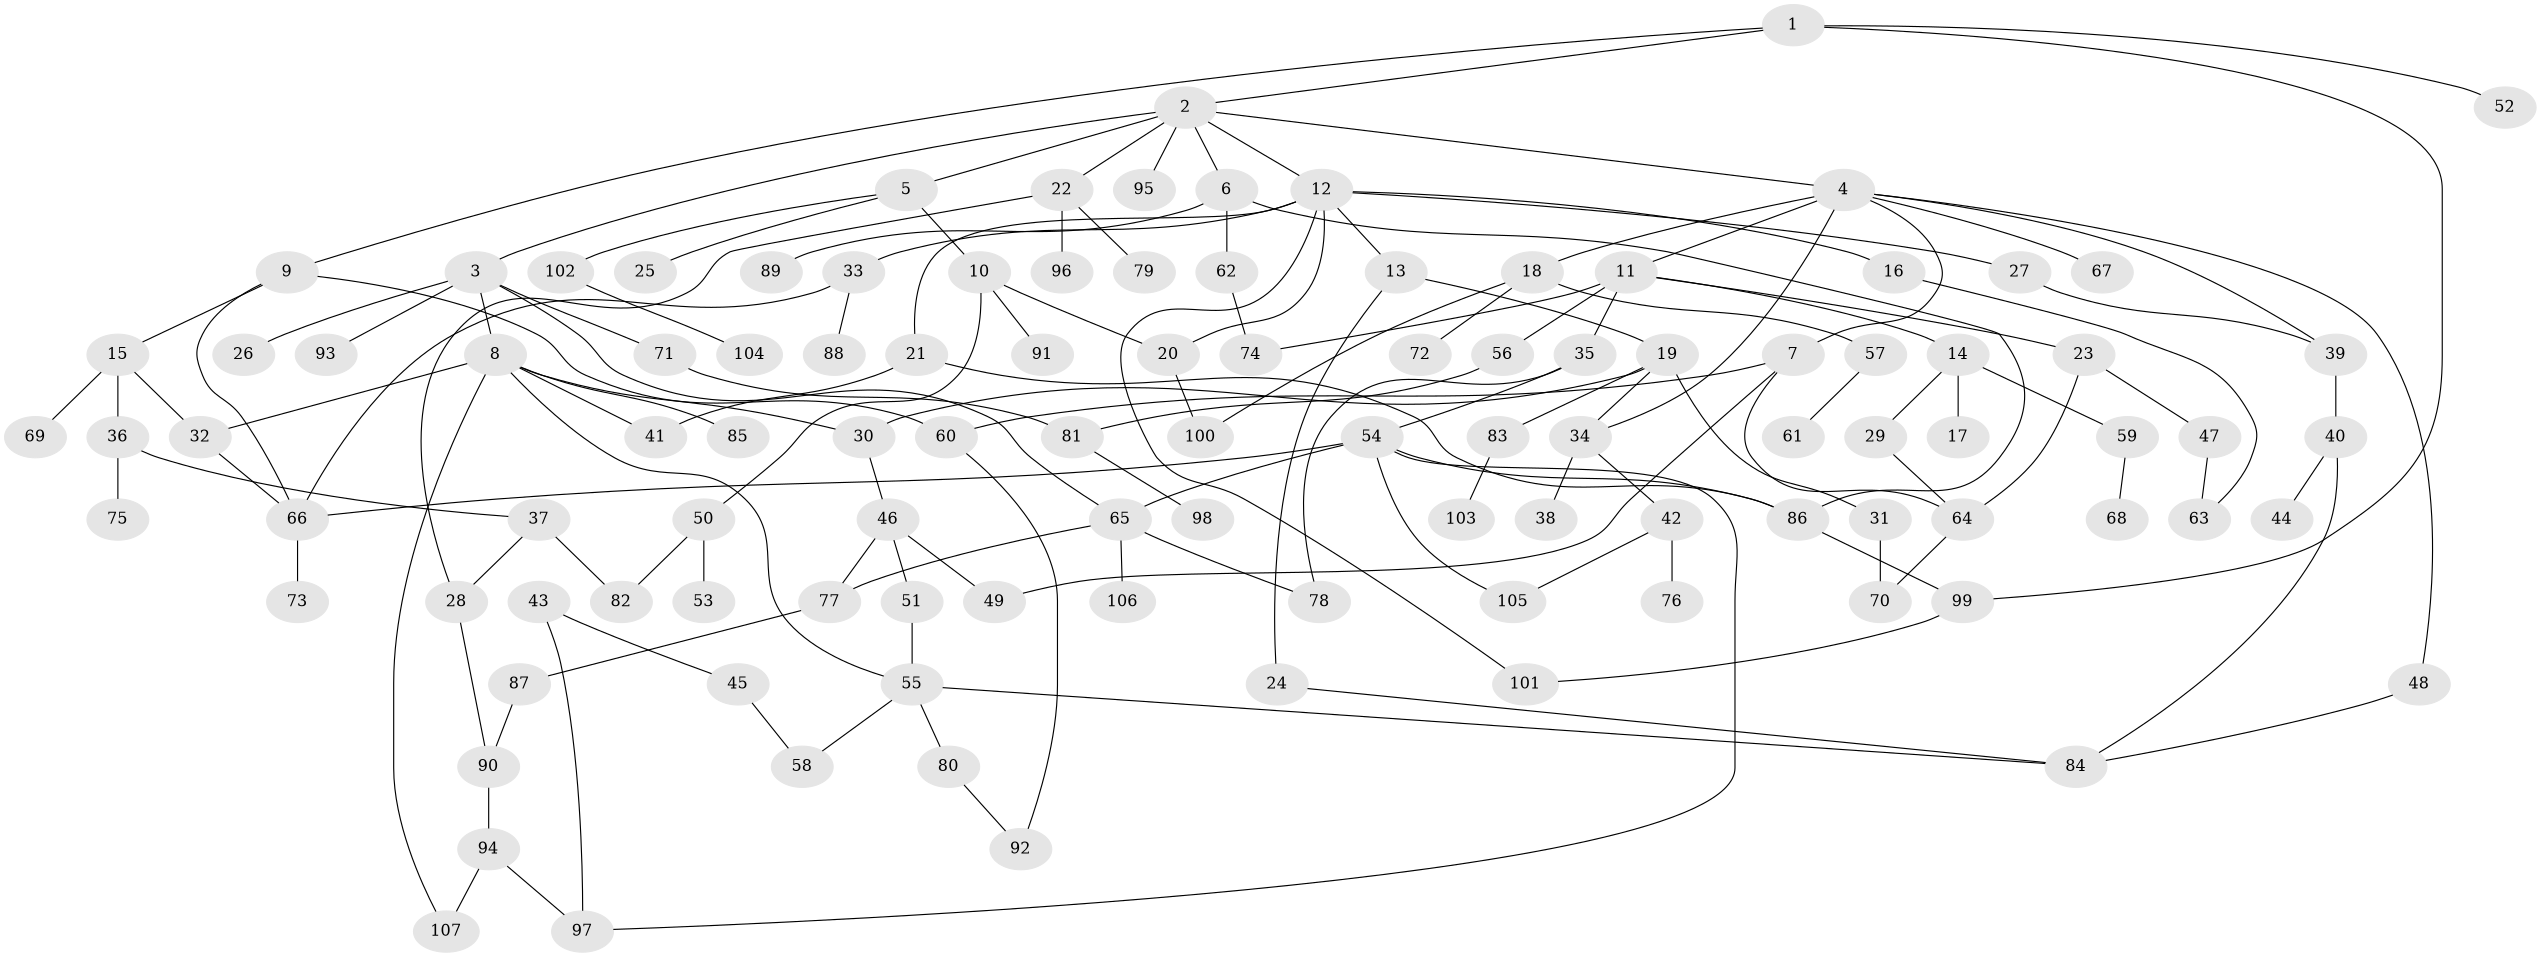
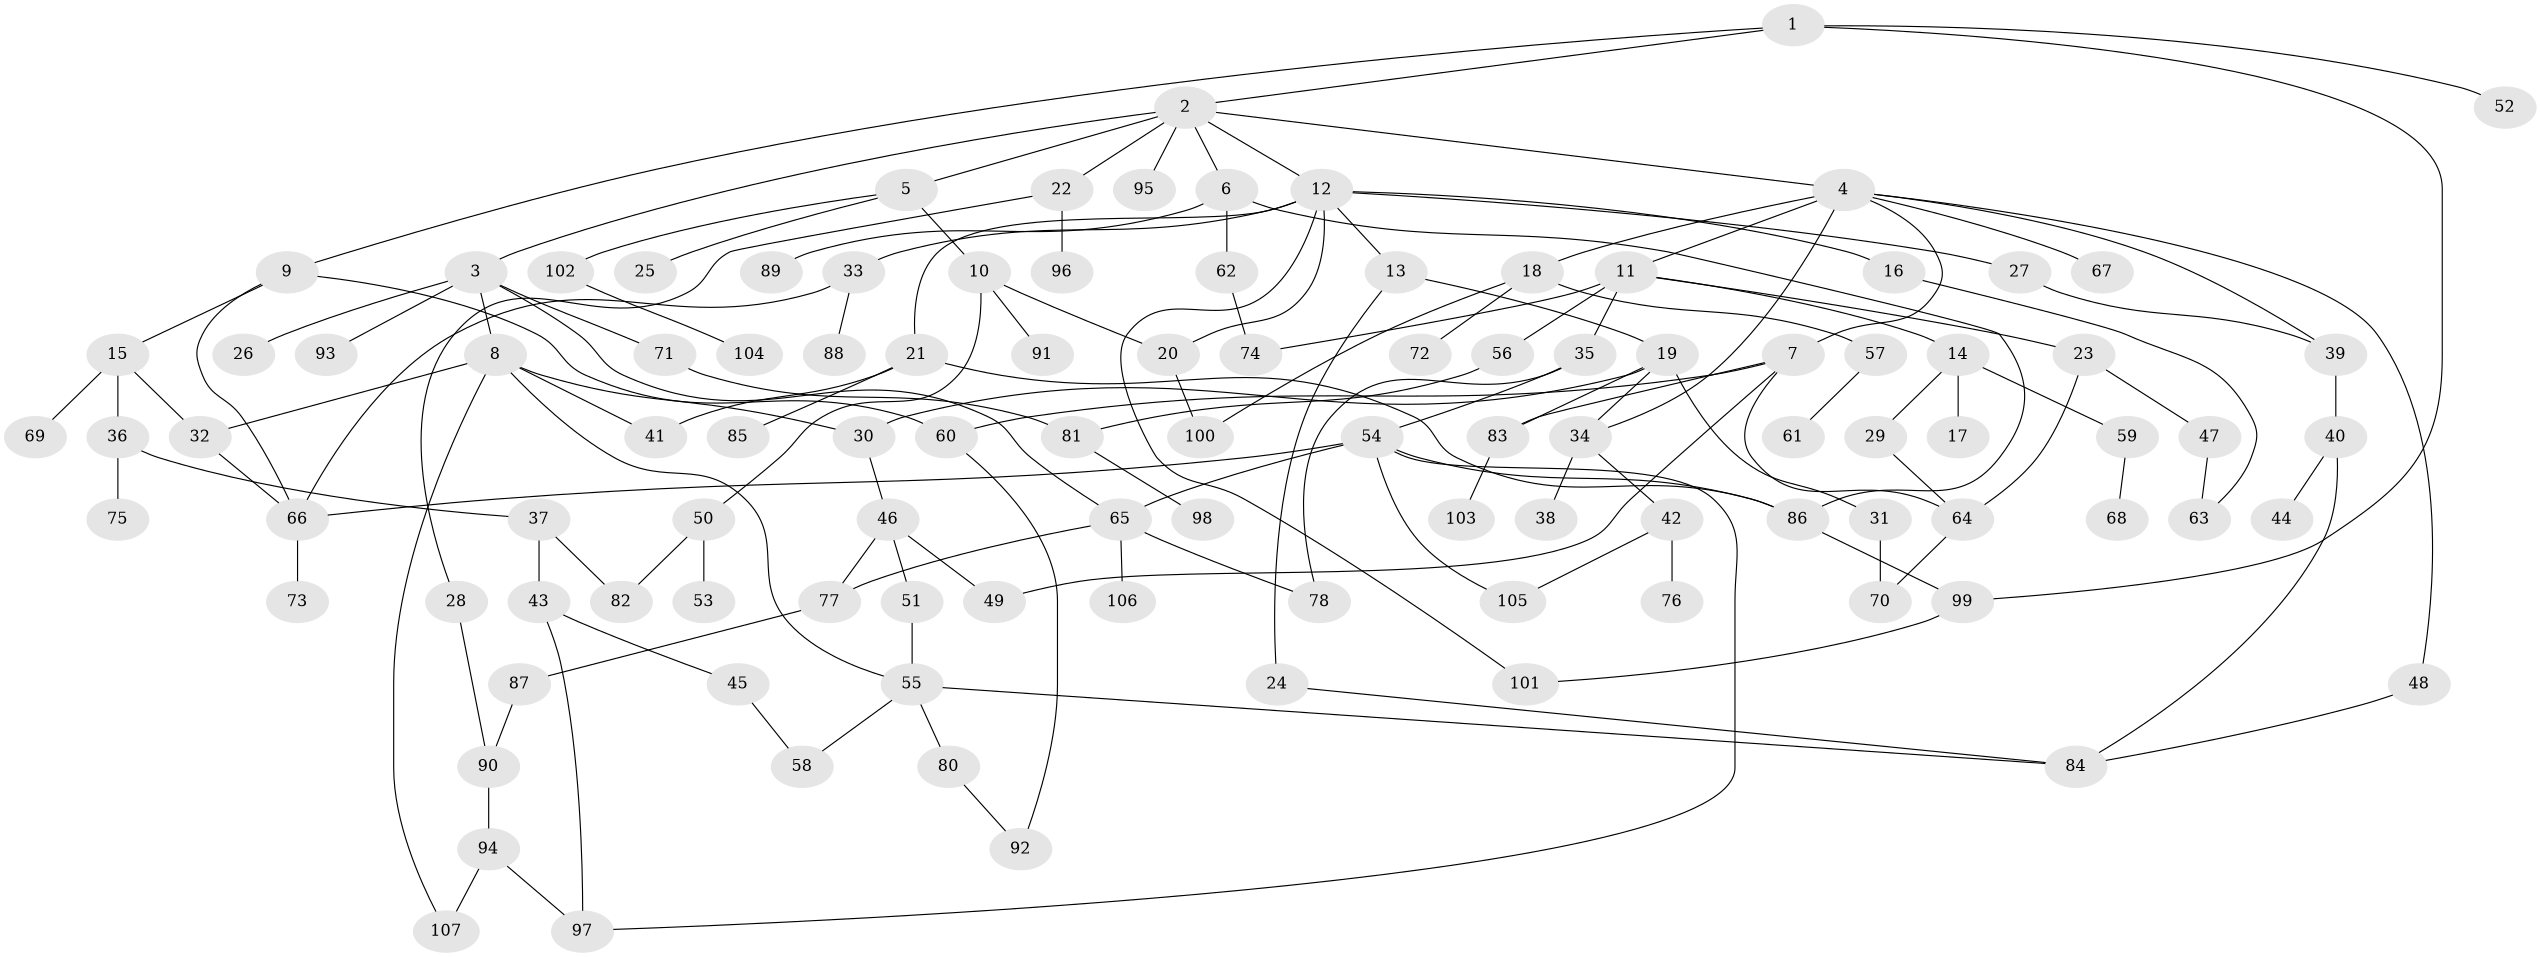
node "79": removed
edge "7" -- "83": added
edge "8" -- "85": now "21" -- "85"
edge "37" -- "28": now "37" -- "43"
